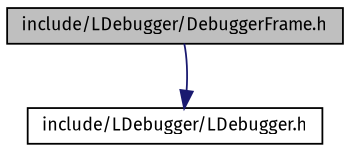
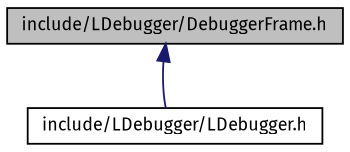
edge "include/LDebugger/DebuggerFrame.h" -> "include/LDebugger/LDebugger.h": reversed
